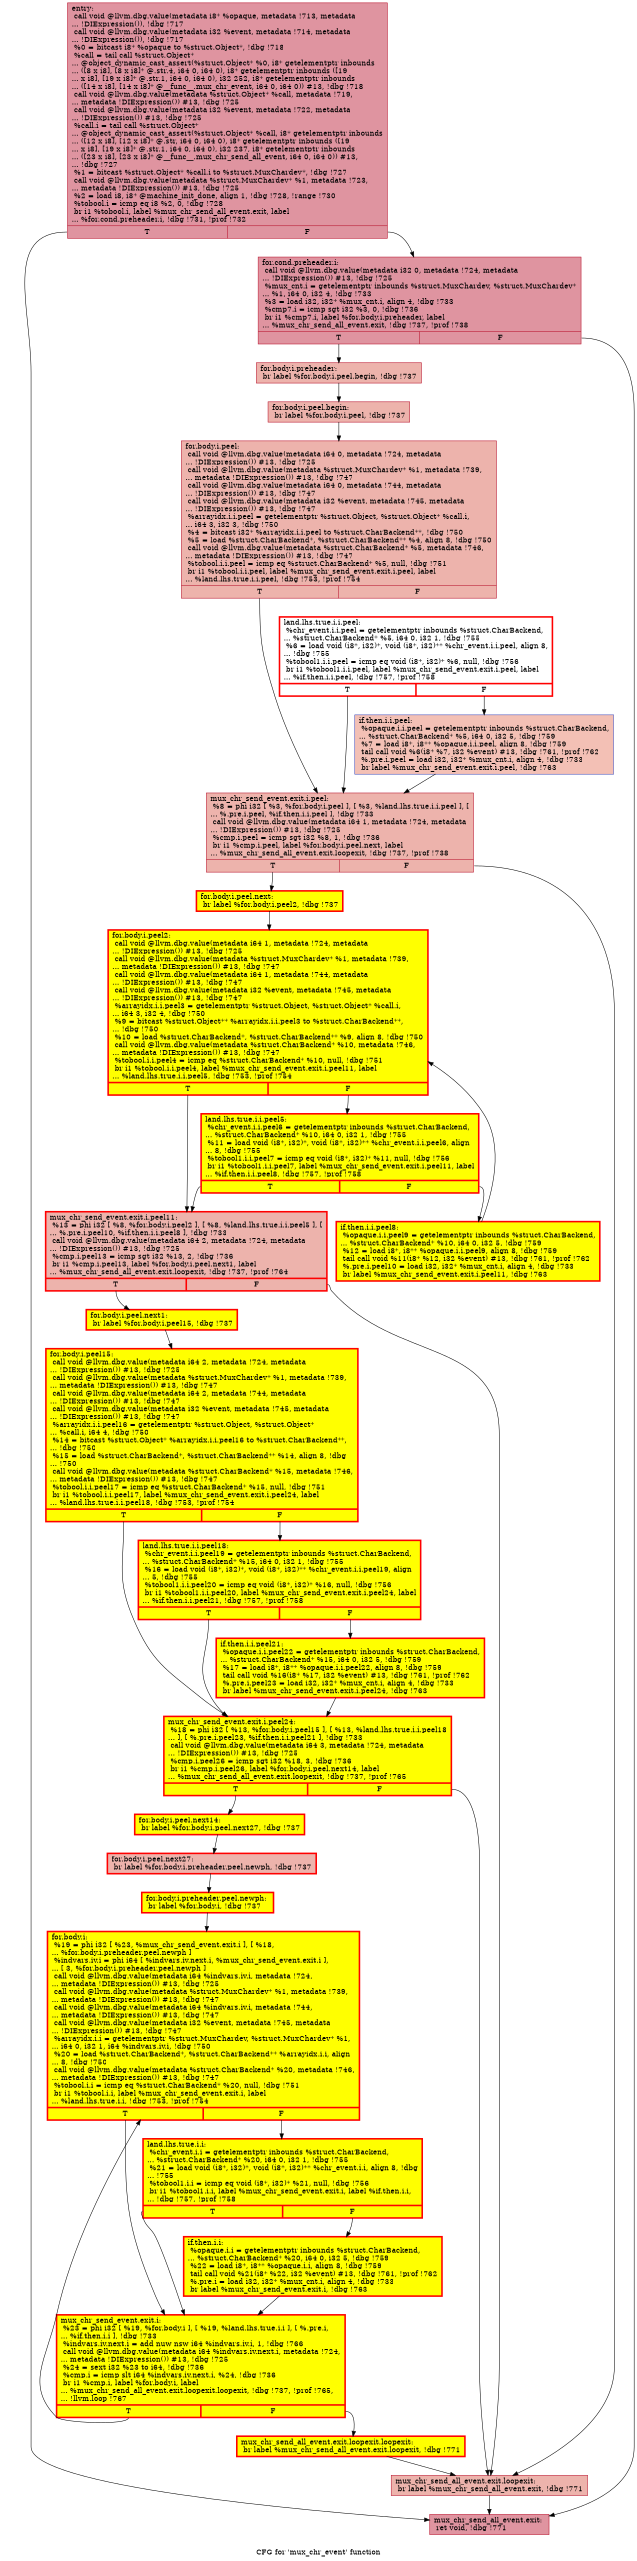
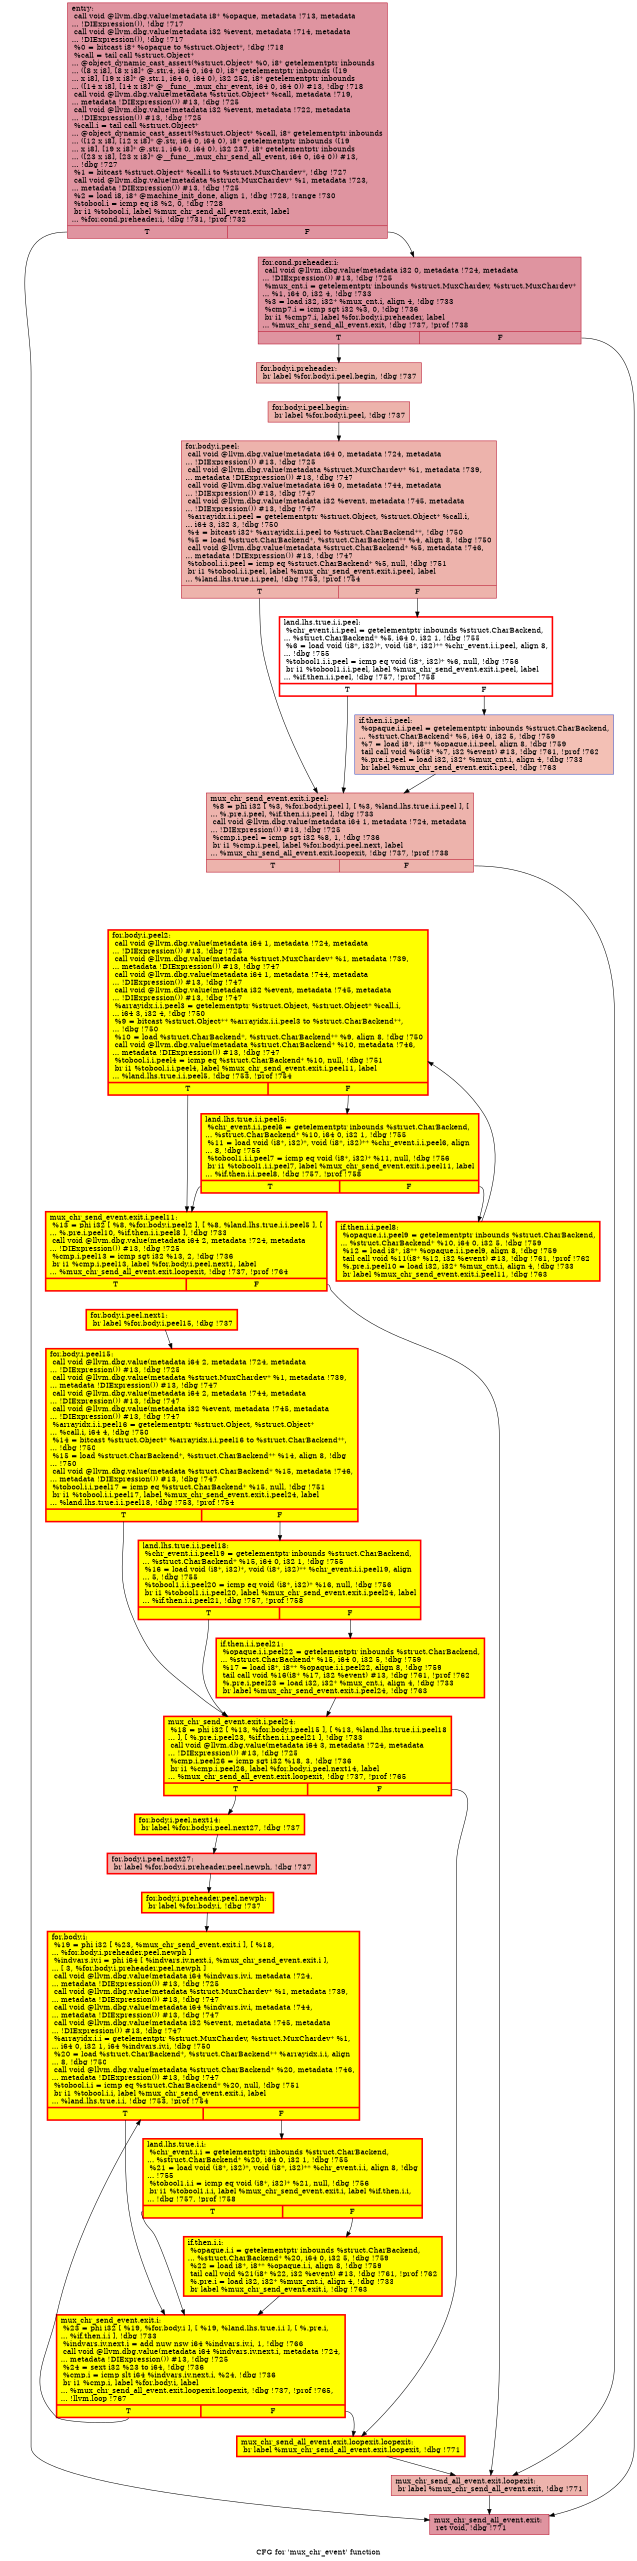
edge "for.body.i.peel:" -> "land.lhs.true.i.i.peel:": added
node "for.body.i.peel.next:": removed
node "mux_chr_send_event.exit.i.peel11:": fillcolor #d6524470 -> yellow
edge "mux_chr_send_event.exit.i.peel11:" -> "for.body.i.peel.next1:": removed
edge "mux_chr_send_event.exit.i.peel24:" -> "mux_chr_send_all_event.exit.loopexit:": now "mux_chr_send_event.exit.i.peel24:" -> "mux_chr_send_all_event.exit.loopexit.loopexit:"
